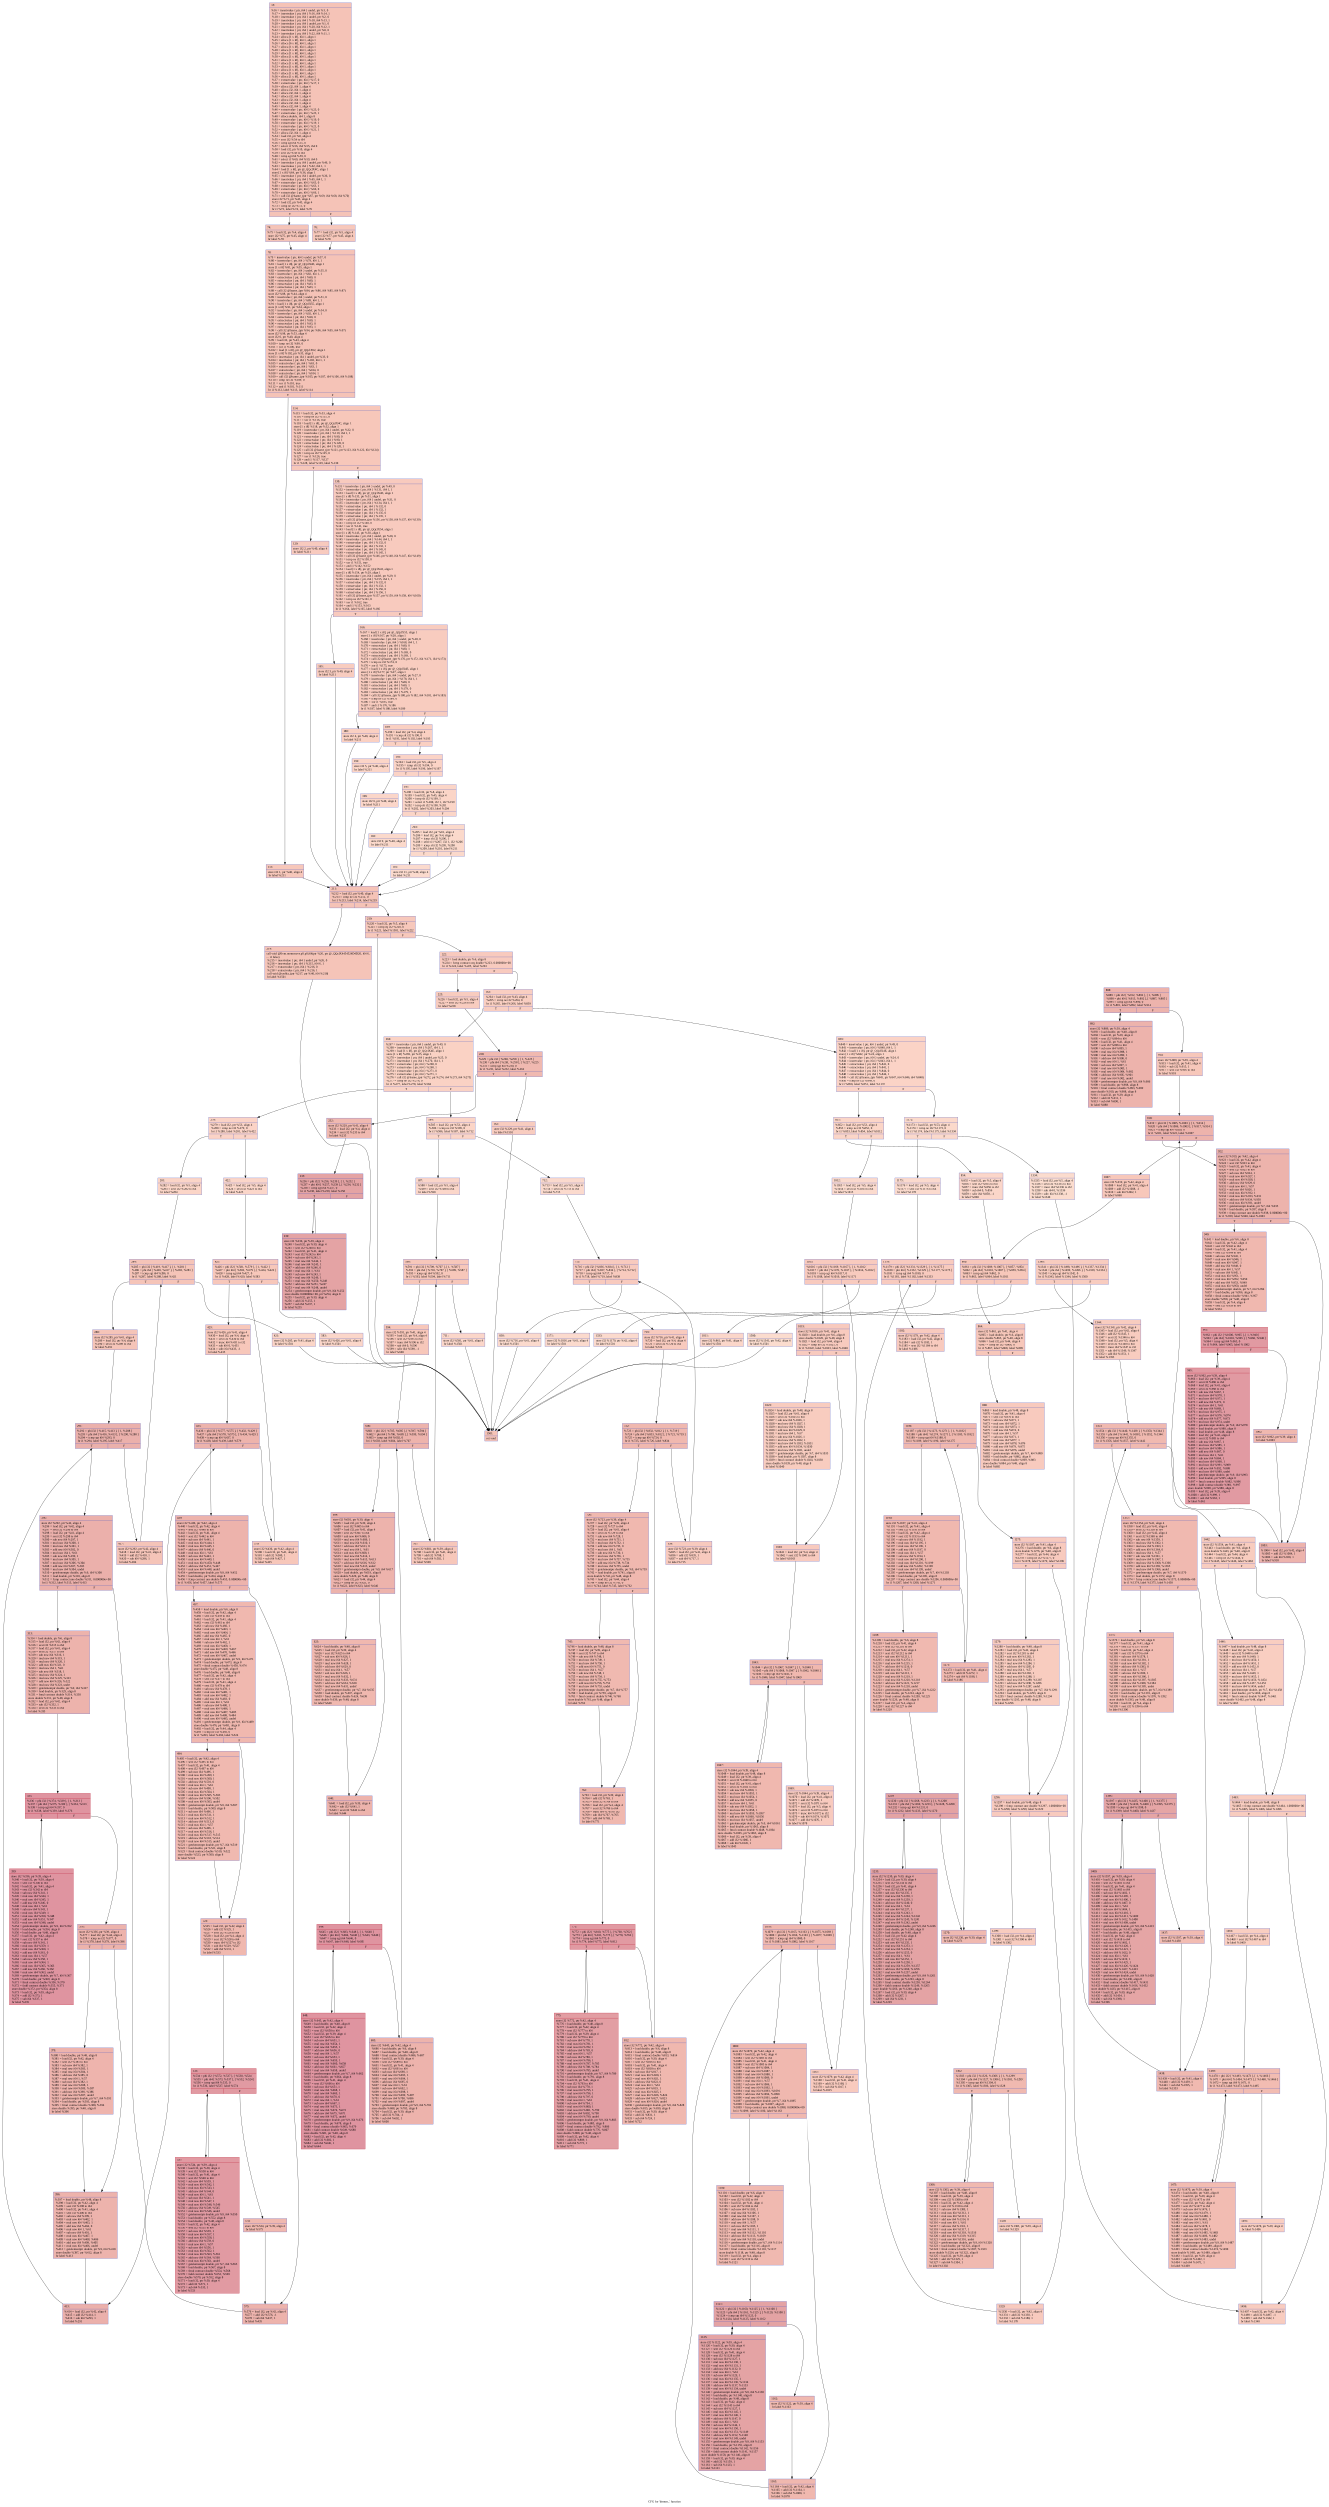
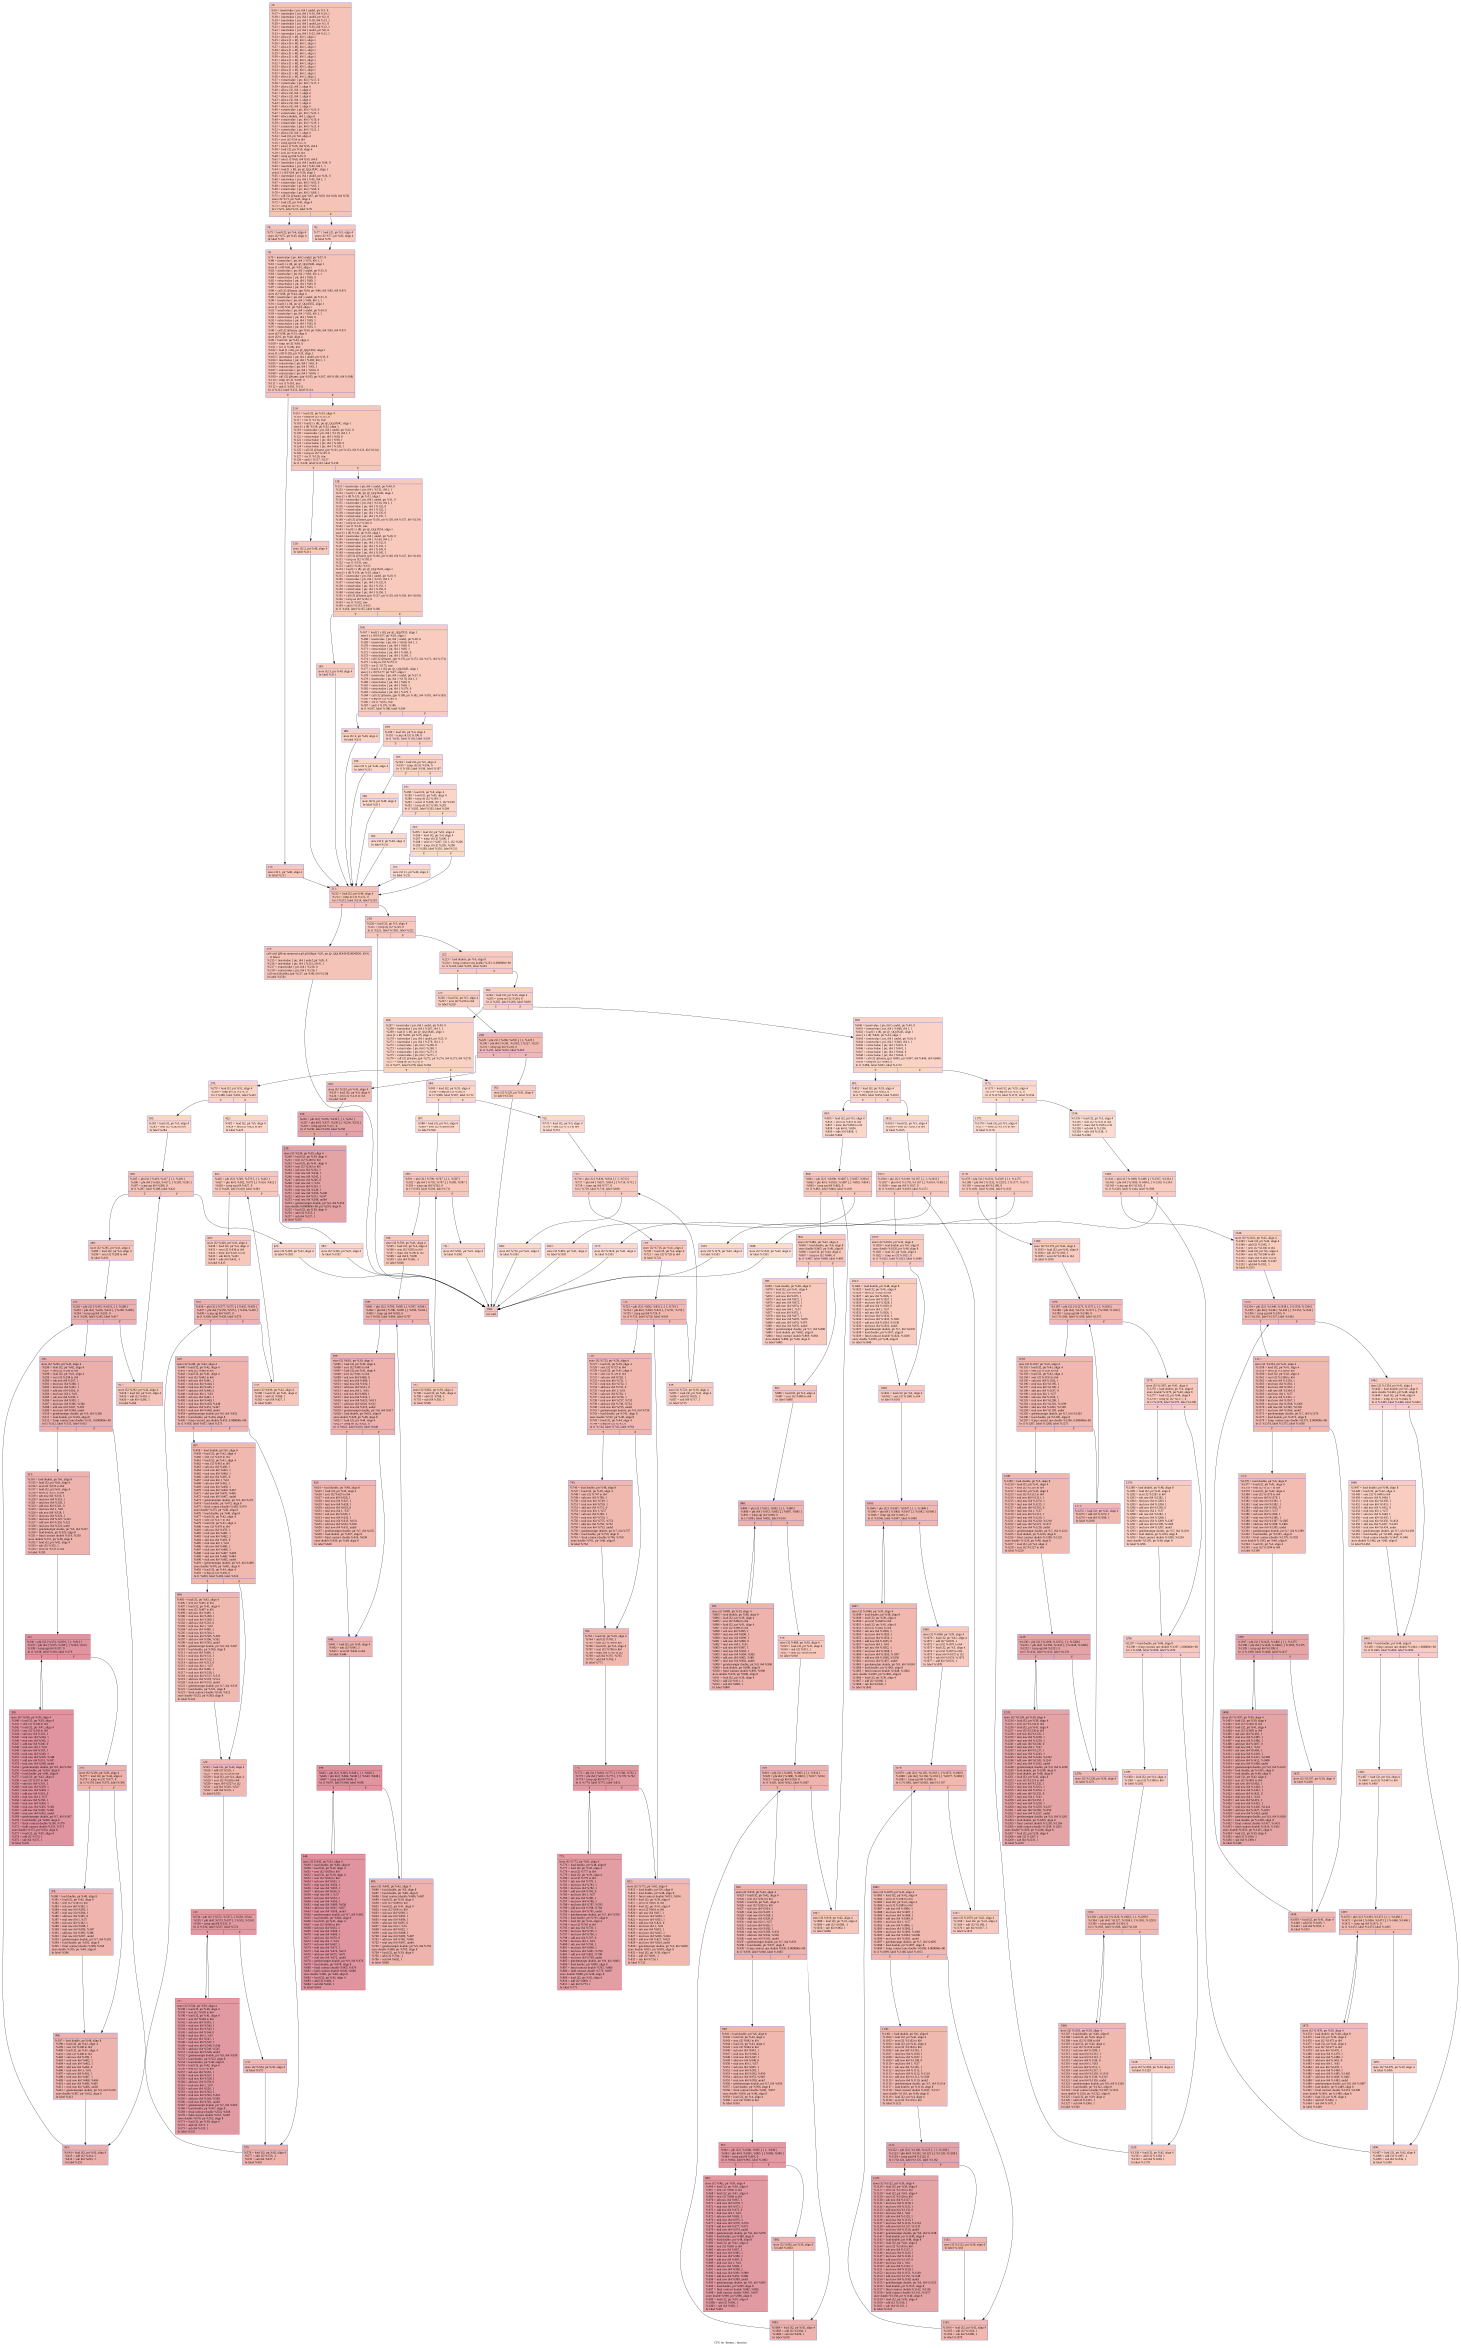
node "885:": added
edge "1340:" -> "1496:": reversed
